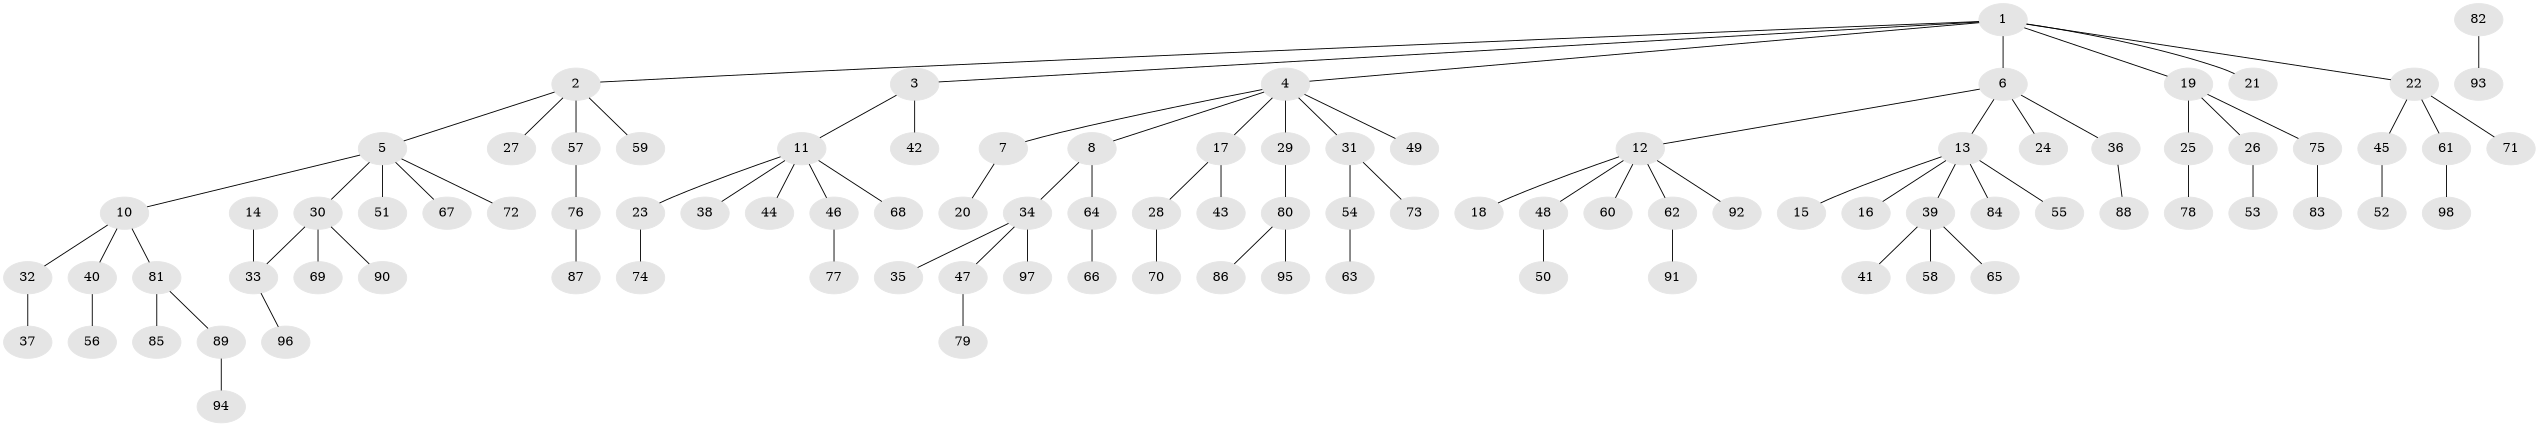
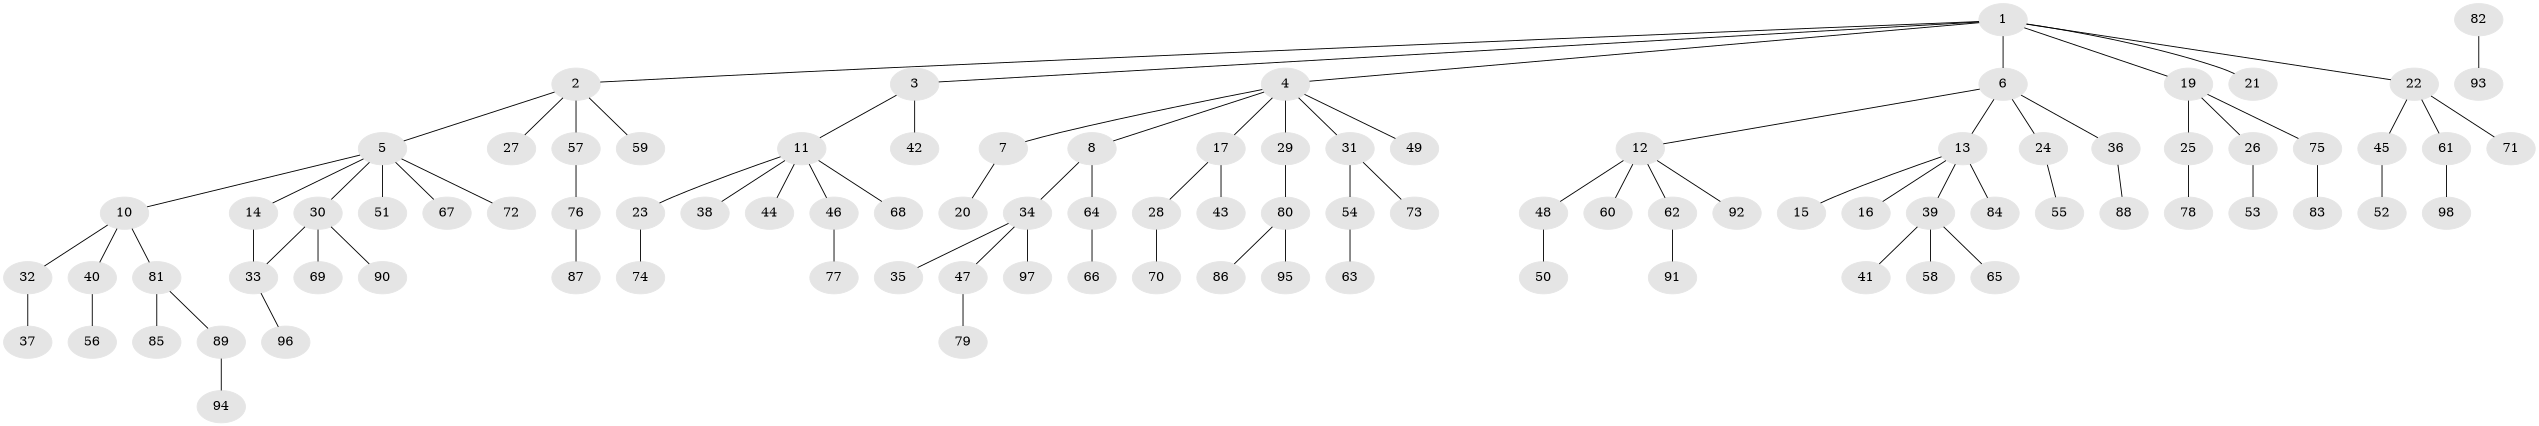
edge "5" -- "14": added
edge "13" -- "55": now "24" -- "55"
node "18": removed
